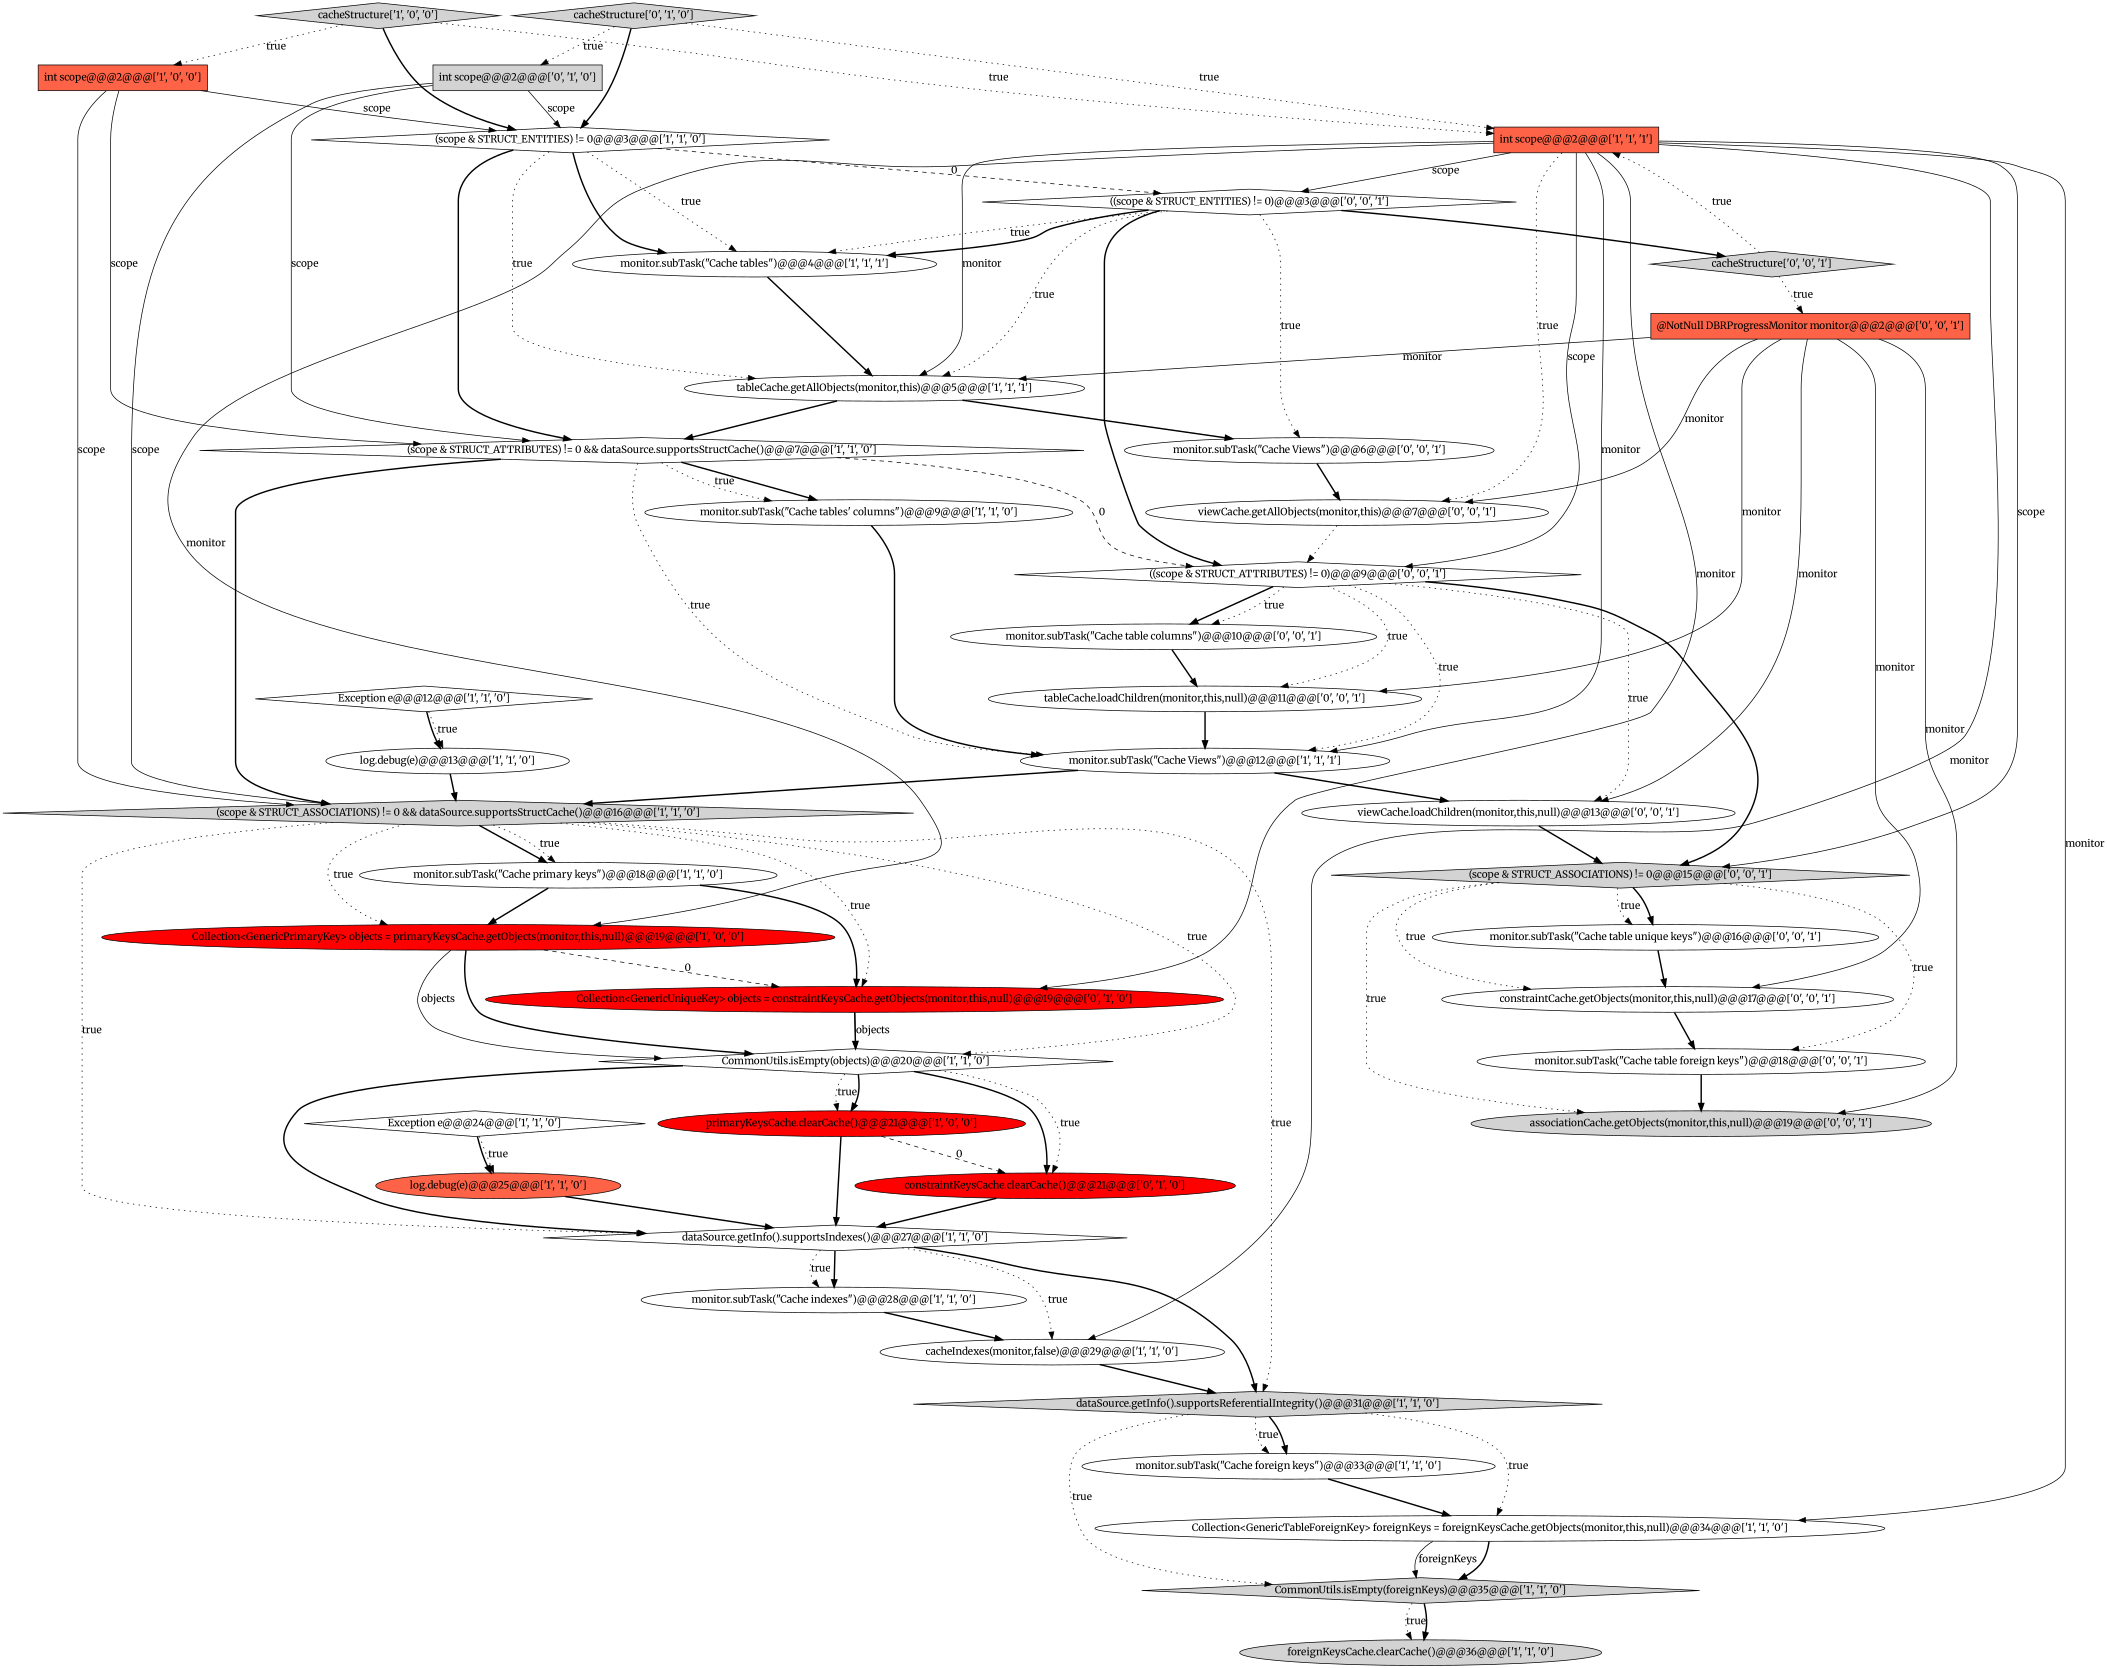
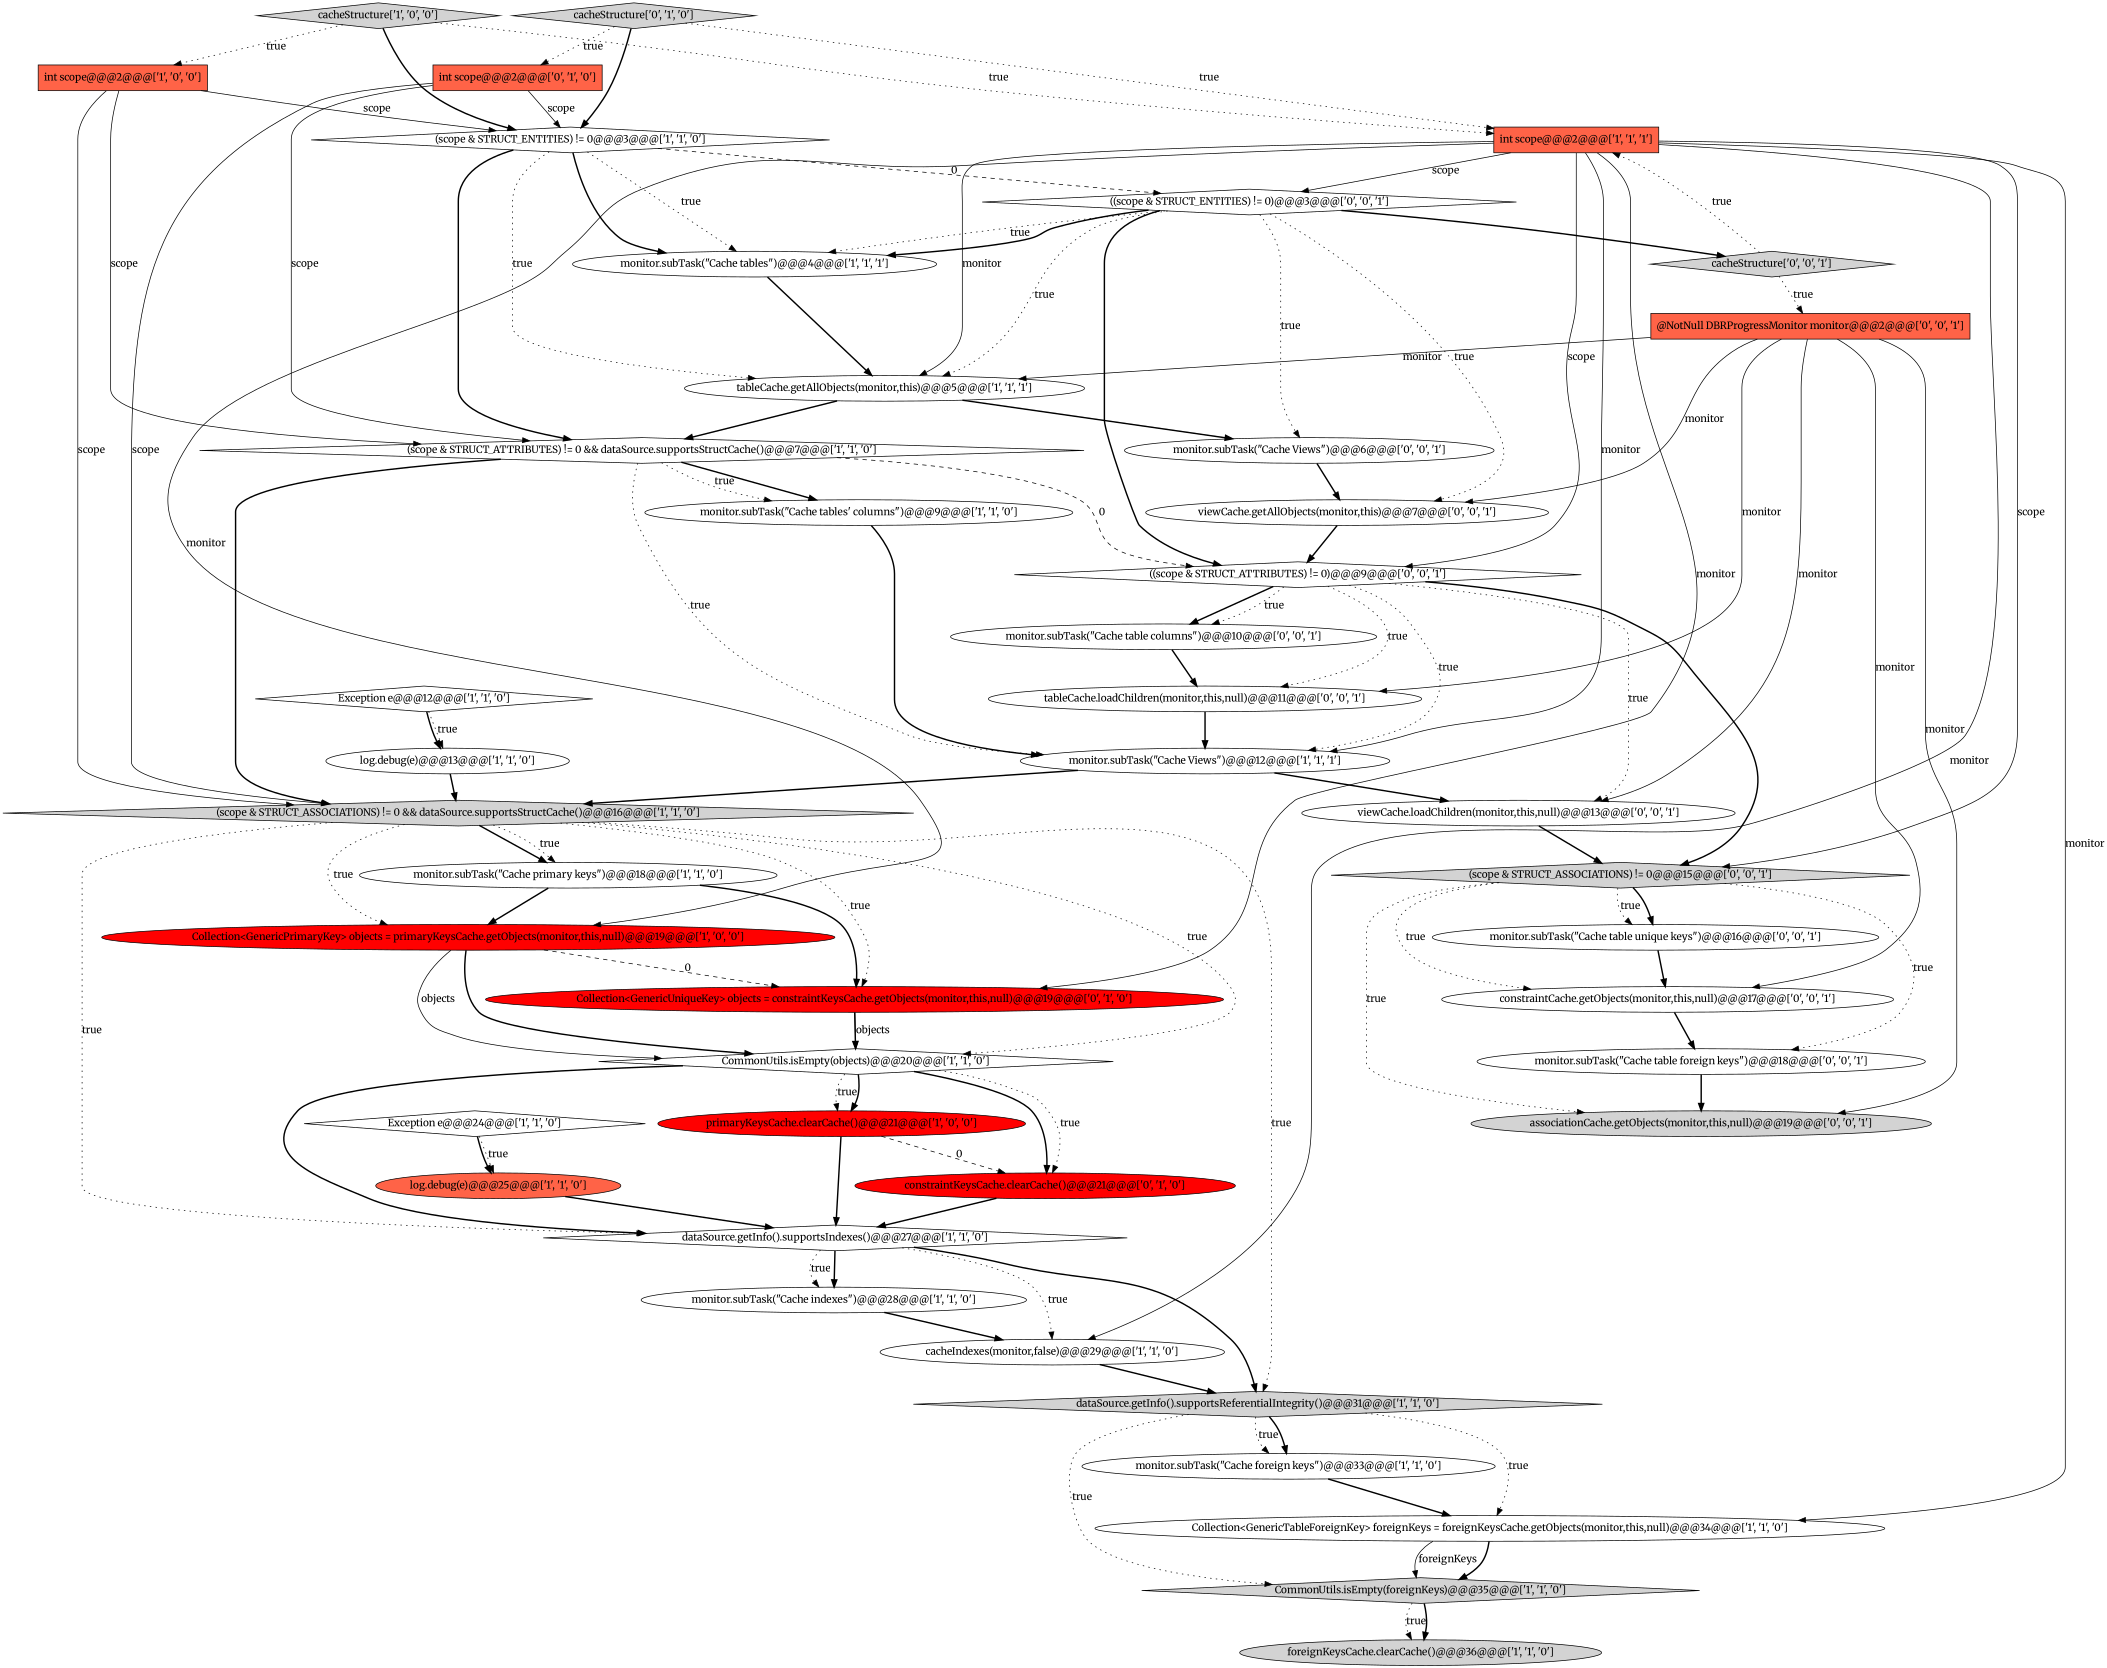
node "int scope@@@2@@@['0', '1', '0']": fillcolor lightgray -> tomato
edge "int scope@@@2@@@['1', '1', '1']" -> "viewCache.getAllObjects(monitor,this)@@@7@@@['0', '0', '1']": now "((scope & STRUCT_ENTITIES) != 0)@@@3@@@['0', '0', '1']" -> "viewCache.getAllObjects(monitor,this)@@@7@@@['0', '0', '1']"
edge "viewCache.getAllObjects(monitor,this)@@@7@@@['0', '0', '1']" -> "((scope & STRUCT_ATTRIBUTES) != 0)@@@9@@@['0', '0', '1']": style dotted -> bold
